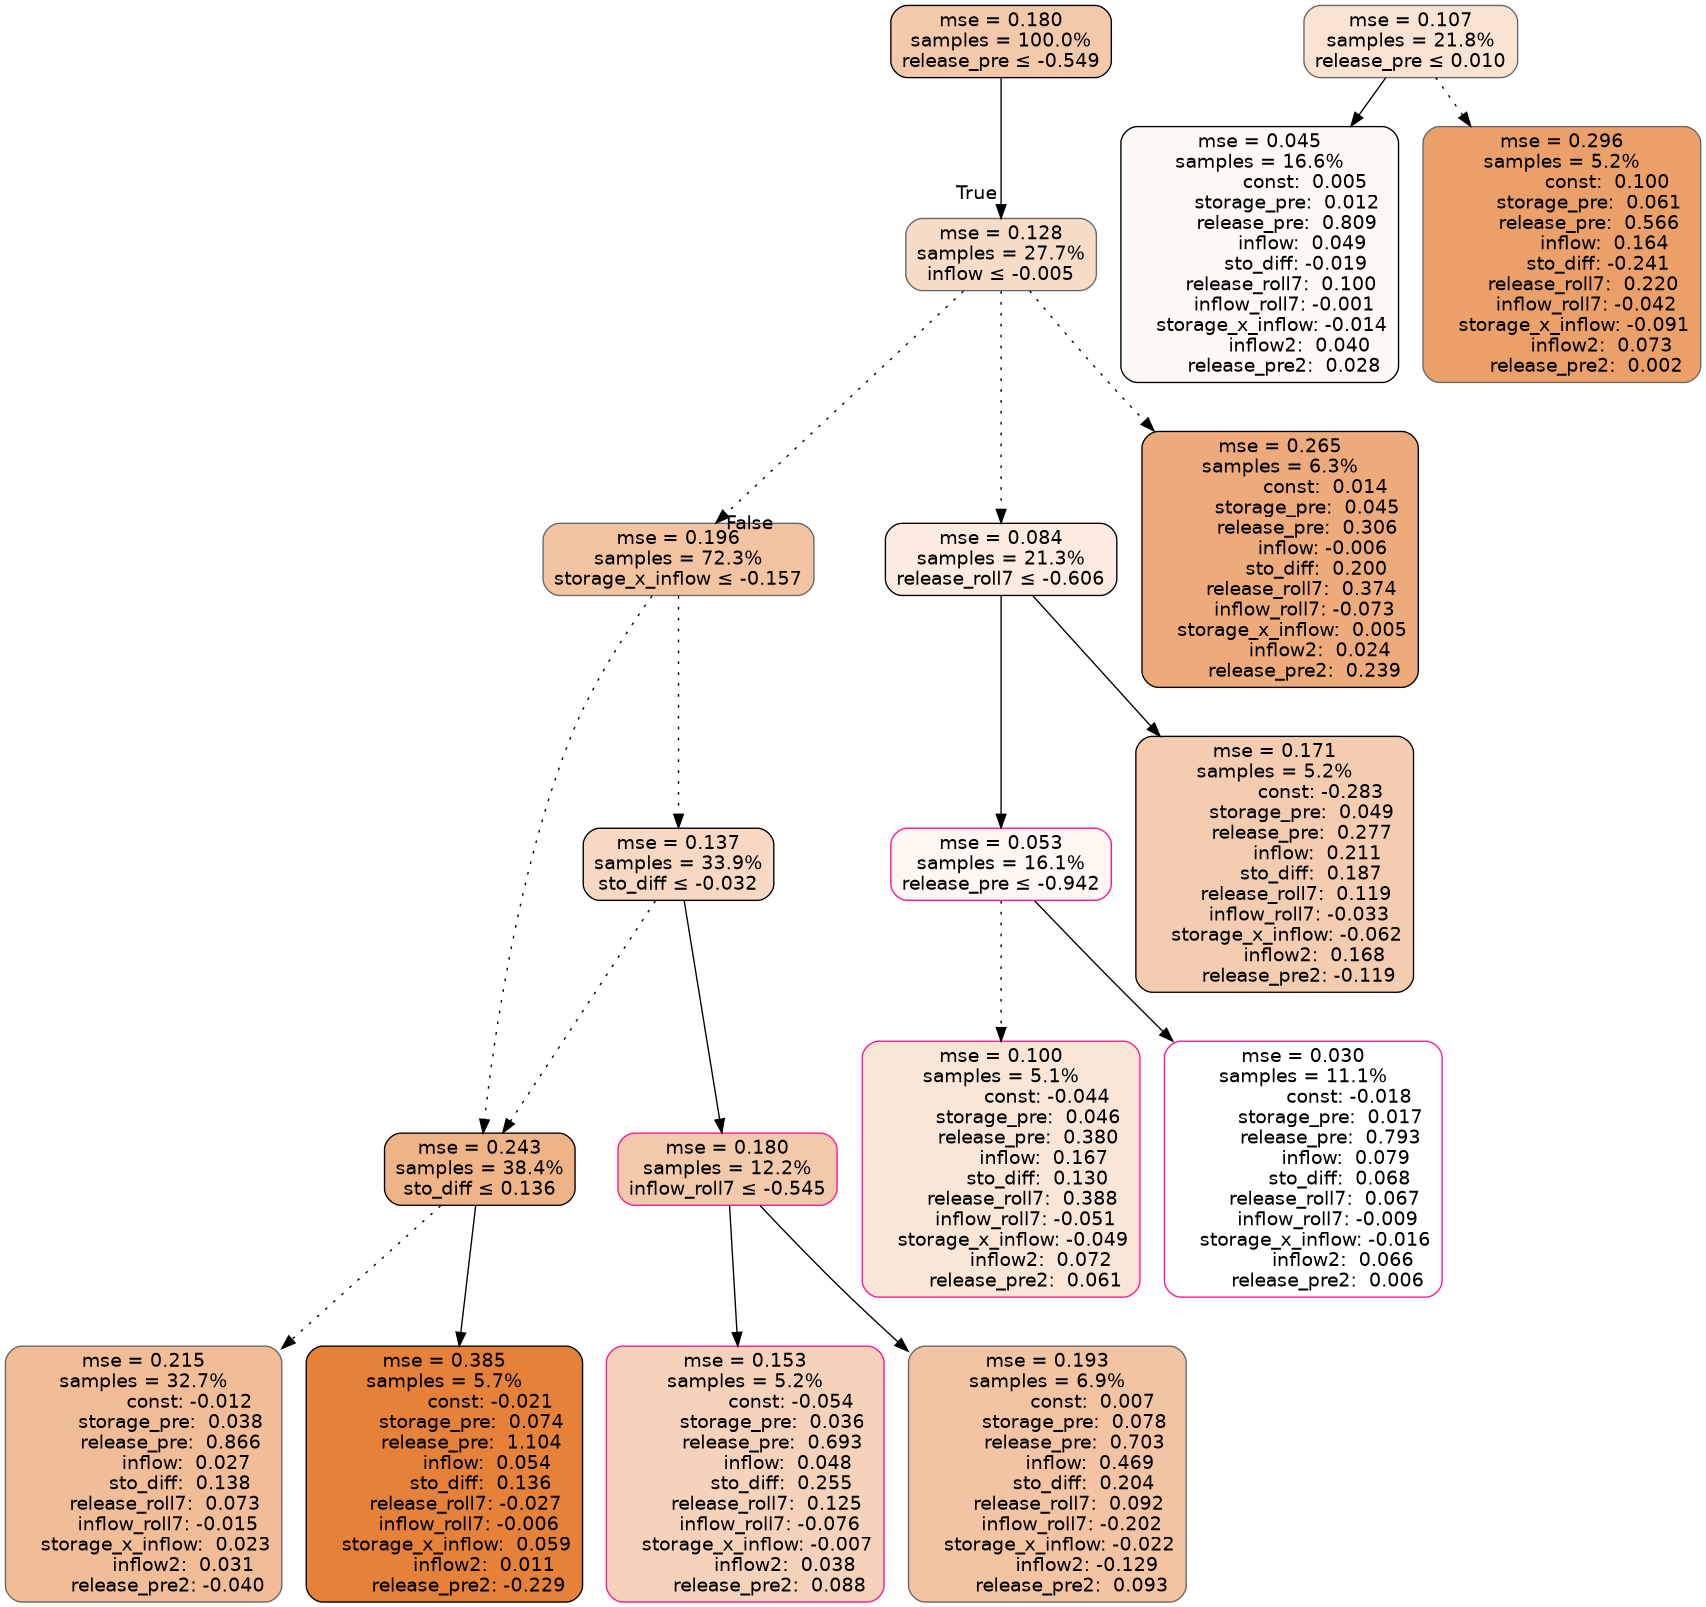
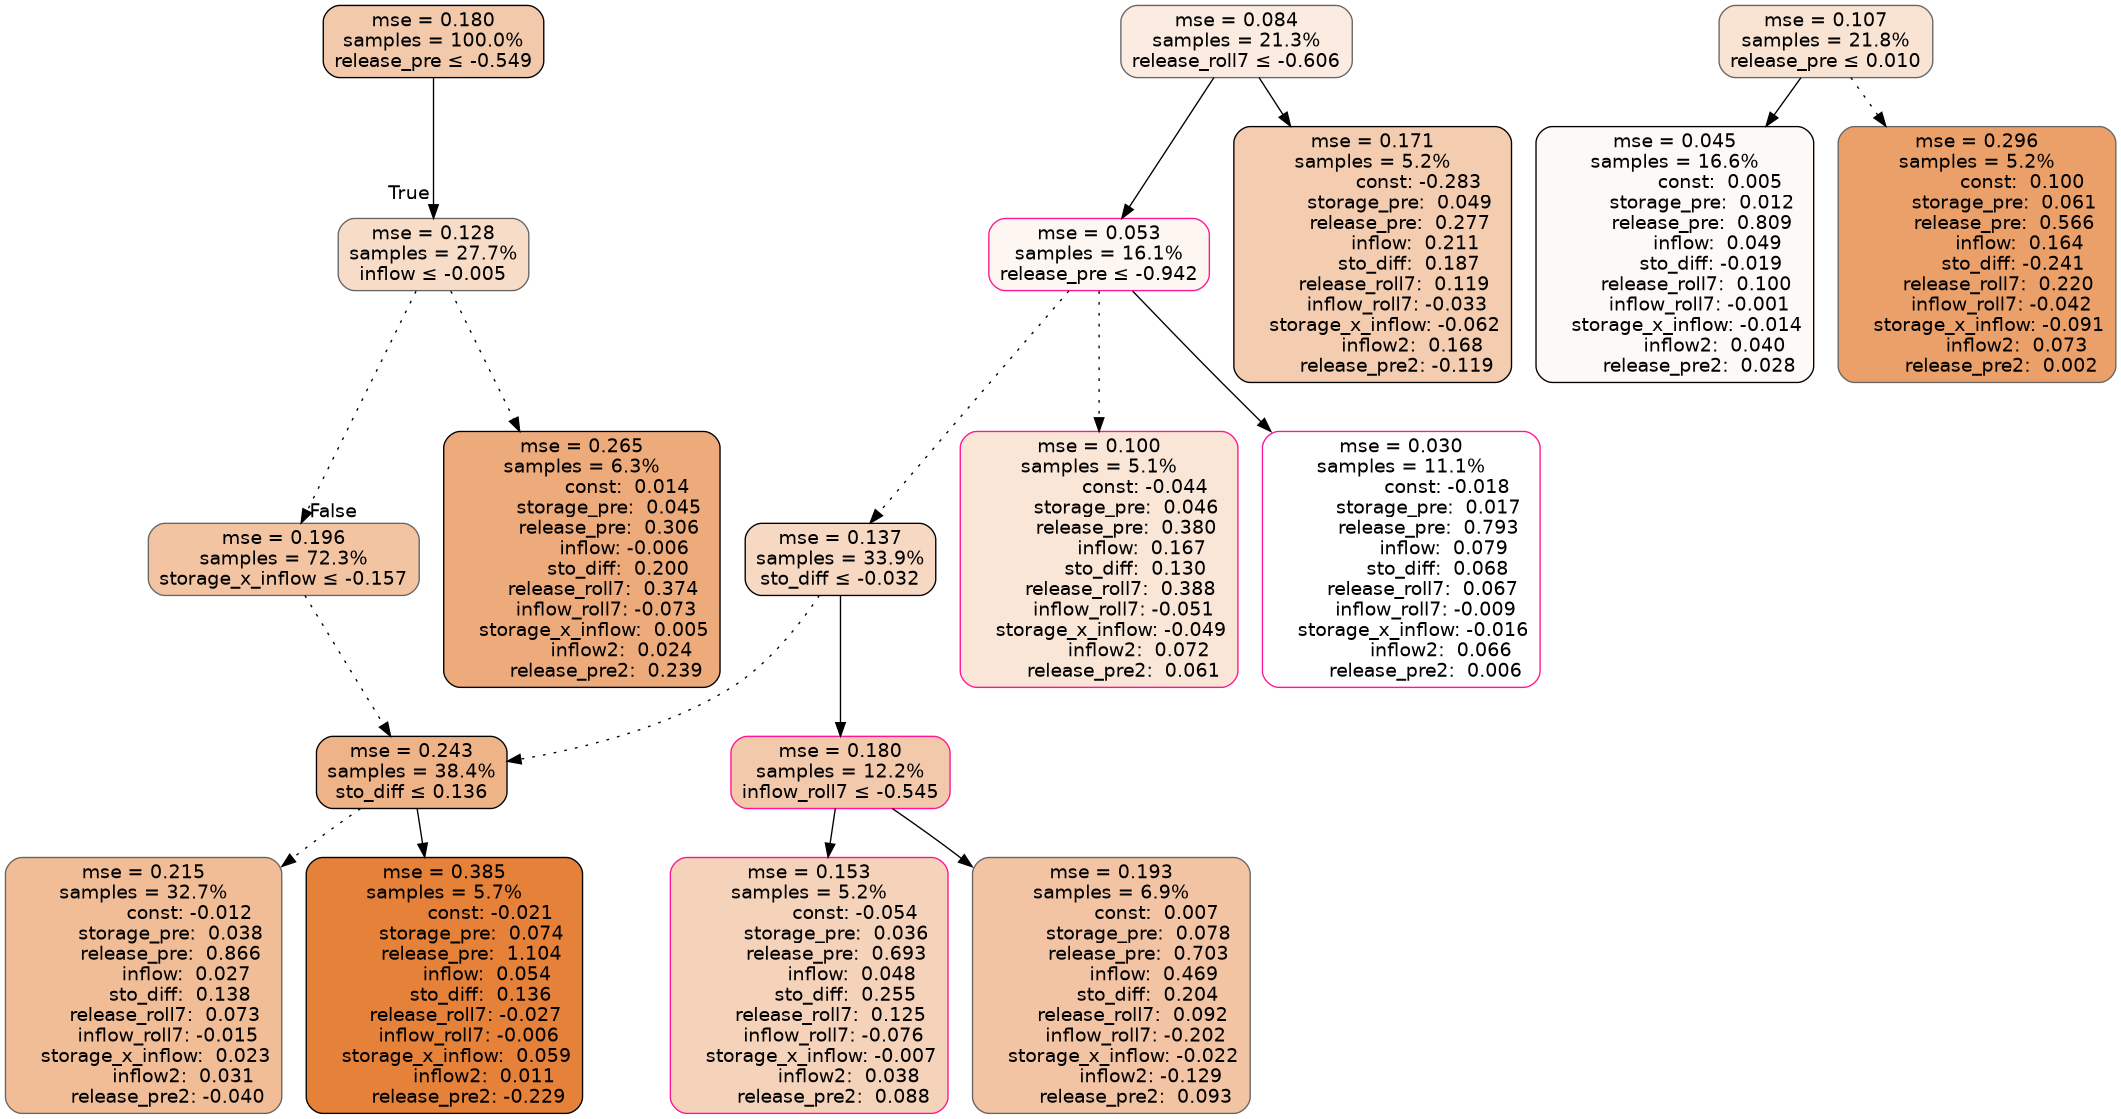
edge "mse = 0.128 samples = 27.7% inflow ≤ -0.005" -> "mse = 0.084 samples = 21.3% release_roll7 ≤ -0.606": removed
node "mse = 0.084 samples = 21.3% release_roll7 ≤ -0.606": color black -> gray40
edge "mse = 0.196 samples = 72.3% storage_x_inflow ≤ -0.157" -> "mse = 0.137 samples = 33.9% sto_diff ≤ -0.032": now "mse = 0.053 samples = 16.1% release_pre ≤ -0.942" -> "mse = 0.137 samples = 33.9% sto_diff ≤ -0.032"
